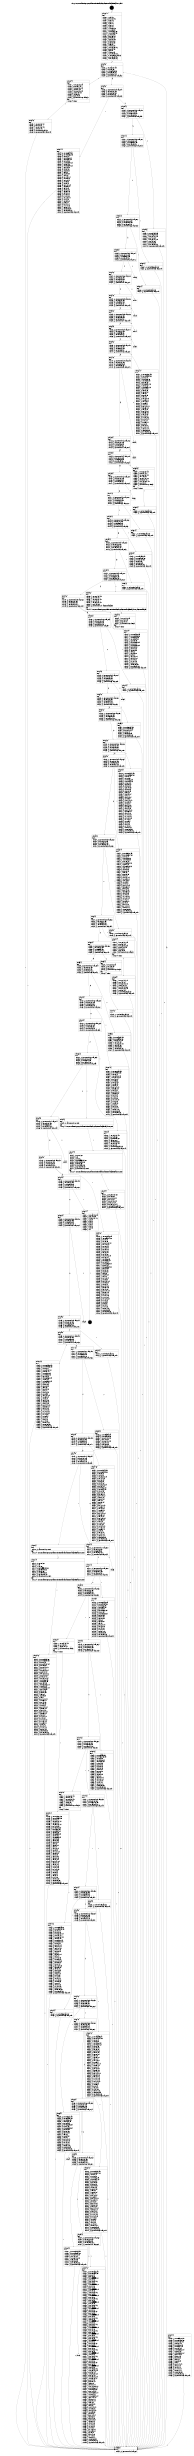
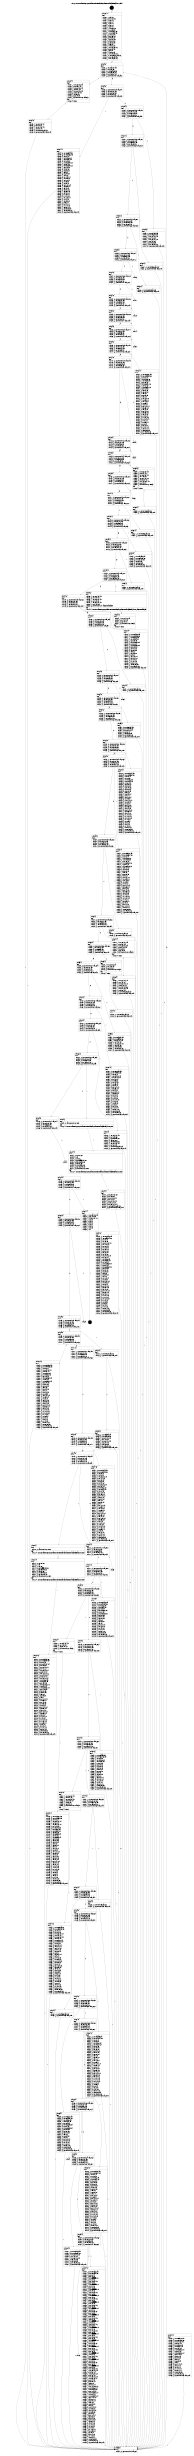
node "0x40168b [28]": removed
edge "0x401717 [28]" -> "0x402596 [36]": now "0x40244c [15]" -> "0x402596 [36]"
